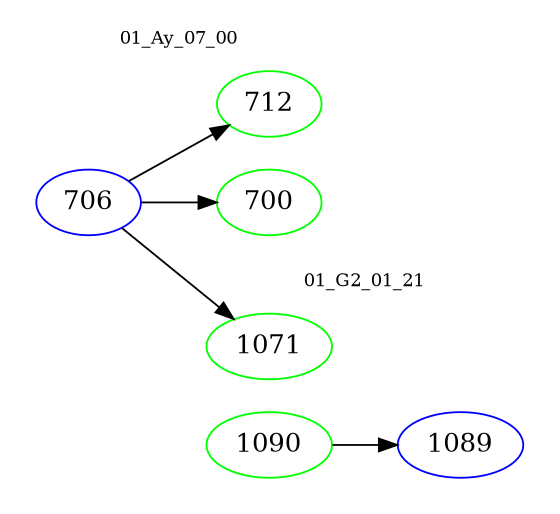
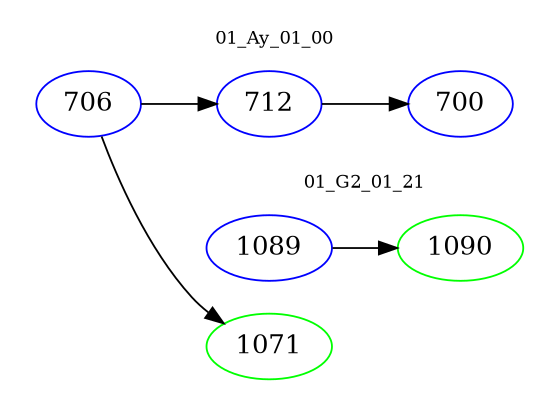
cluster "01_Ay_07_00": label "01_Ay_07_00" -> "01_Ay_01_00"
node "712": color green -> blue
edge "706" -> "700": now "712" -> "700"
node "700": color green -> blue
edge "1090" -> "1089": reversed
